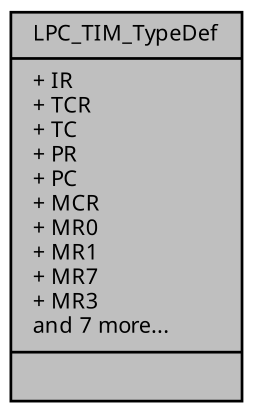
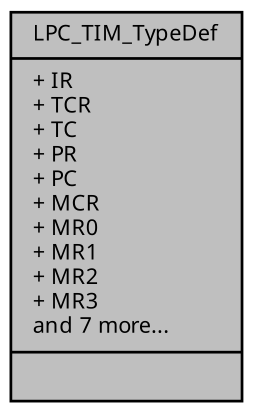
node "LPC_TIM_TypeDef": text "+ MR7" -> "+ MR2"
